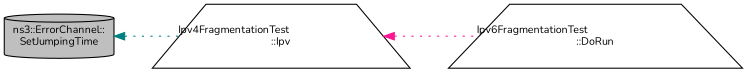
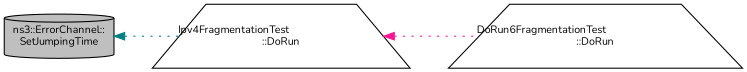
node "Ipv4FragmentationTest ::Ipv": label "Ipv4FragmentationTest ::Ipv" -> "Ipv4FragmentationTest ::DoRun"
node "Ipv6FragmentationTest ::DoRun": label "Ipv6FragmentationTest ::DoRun" -> "DoRun6FragmentationTest ::DoRun"
